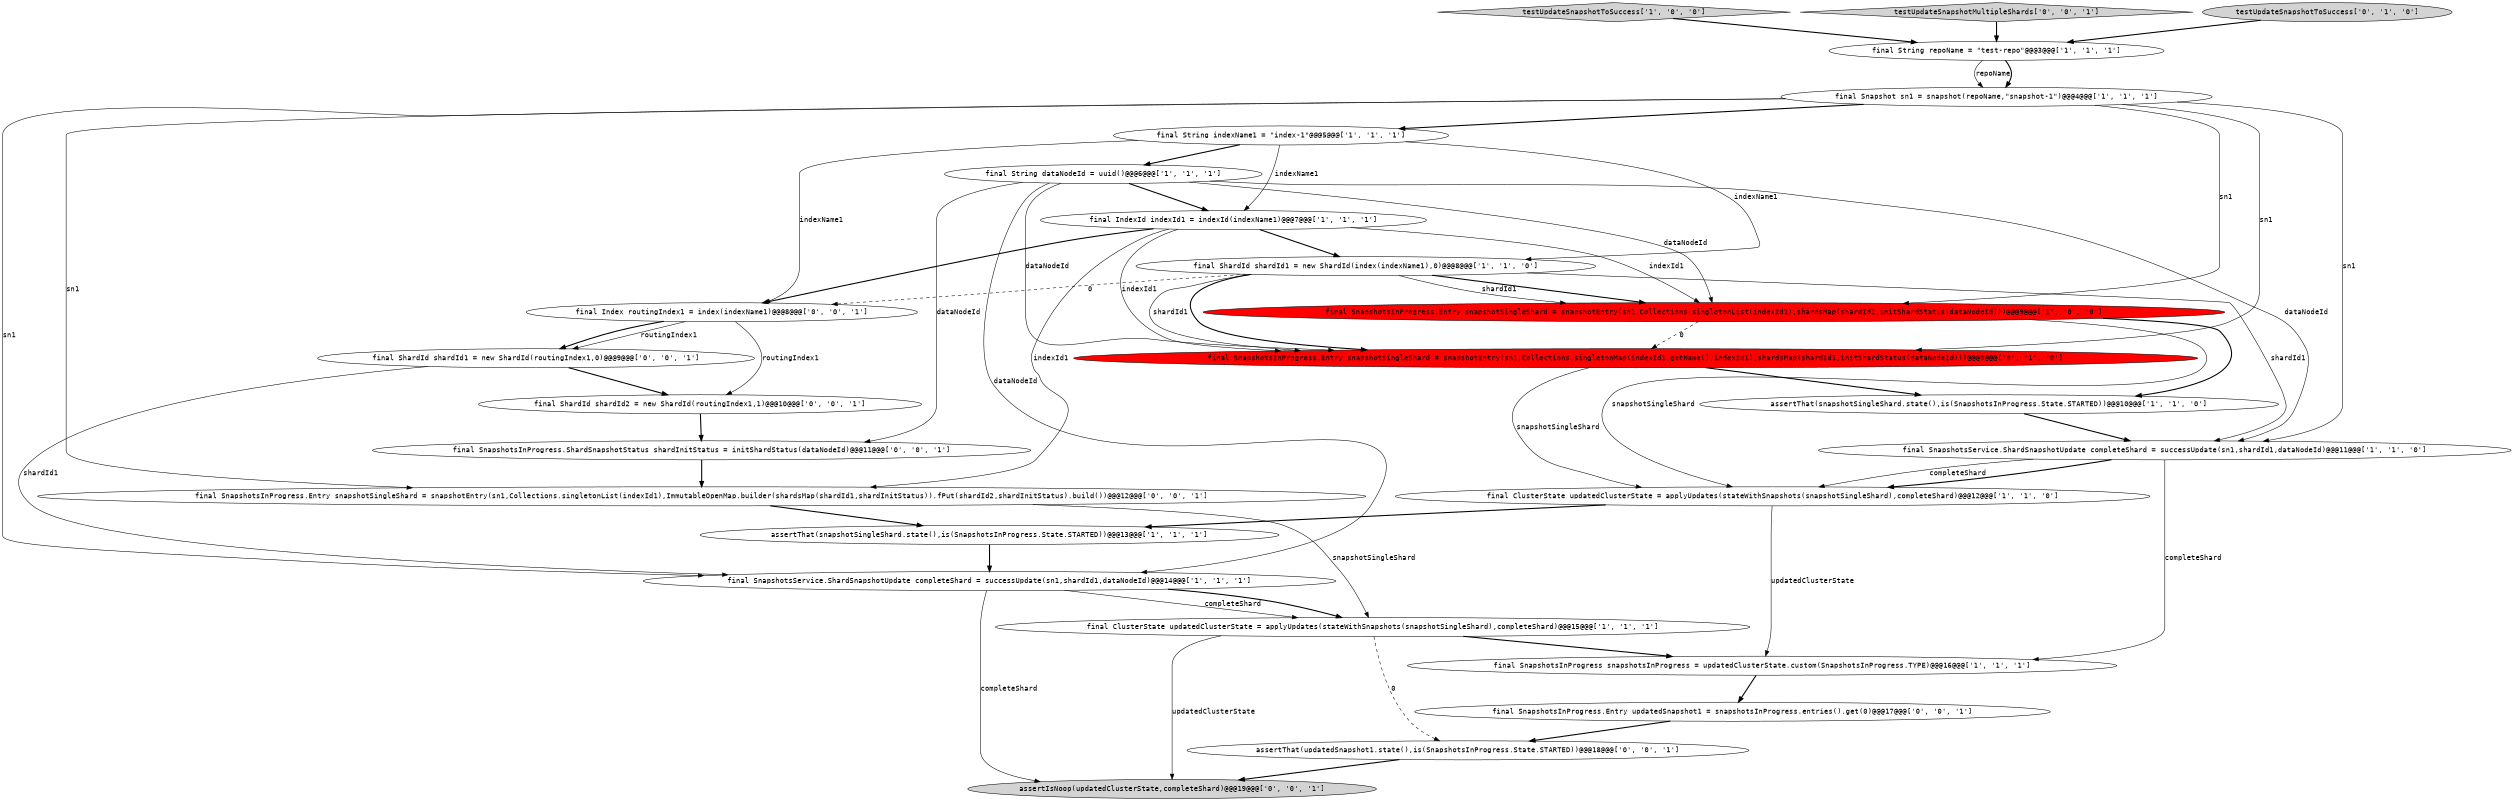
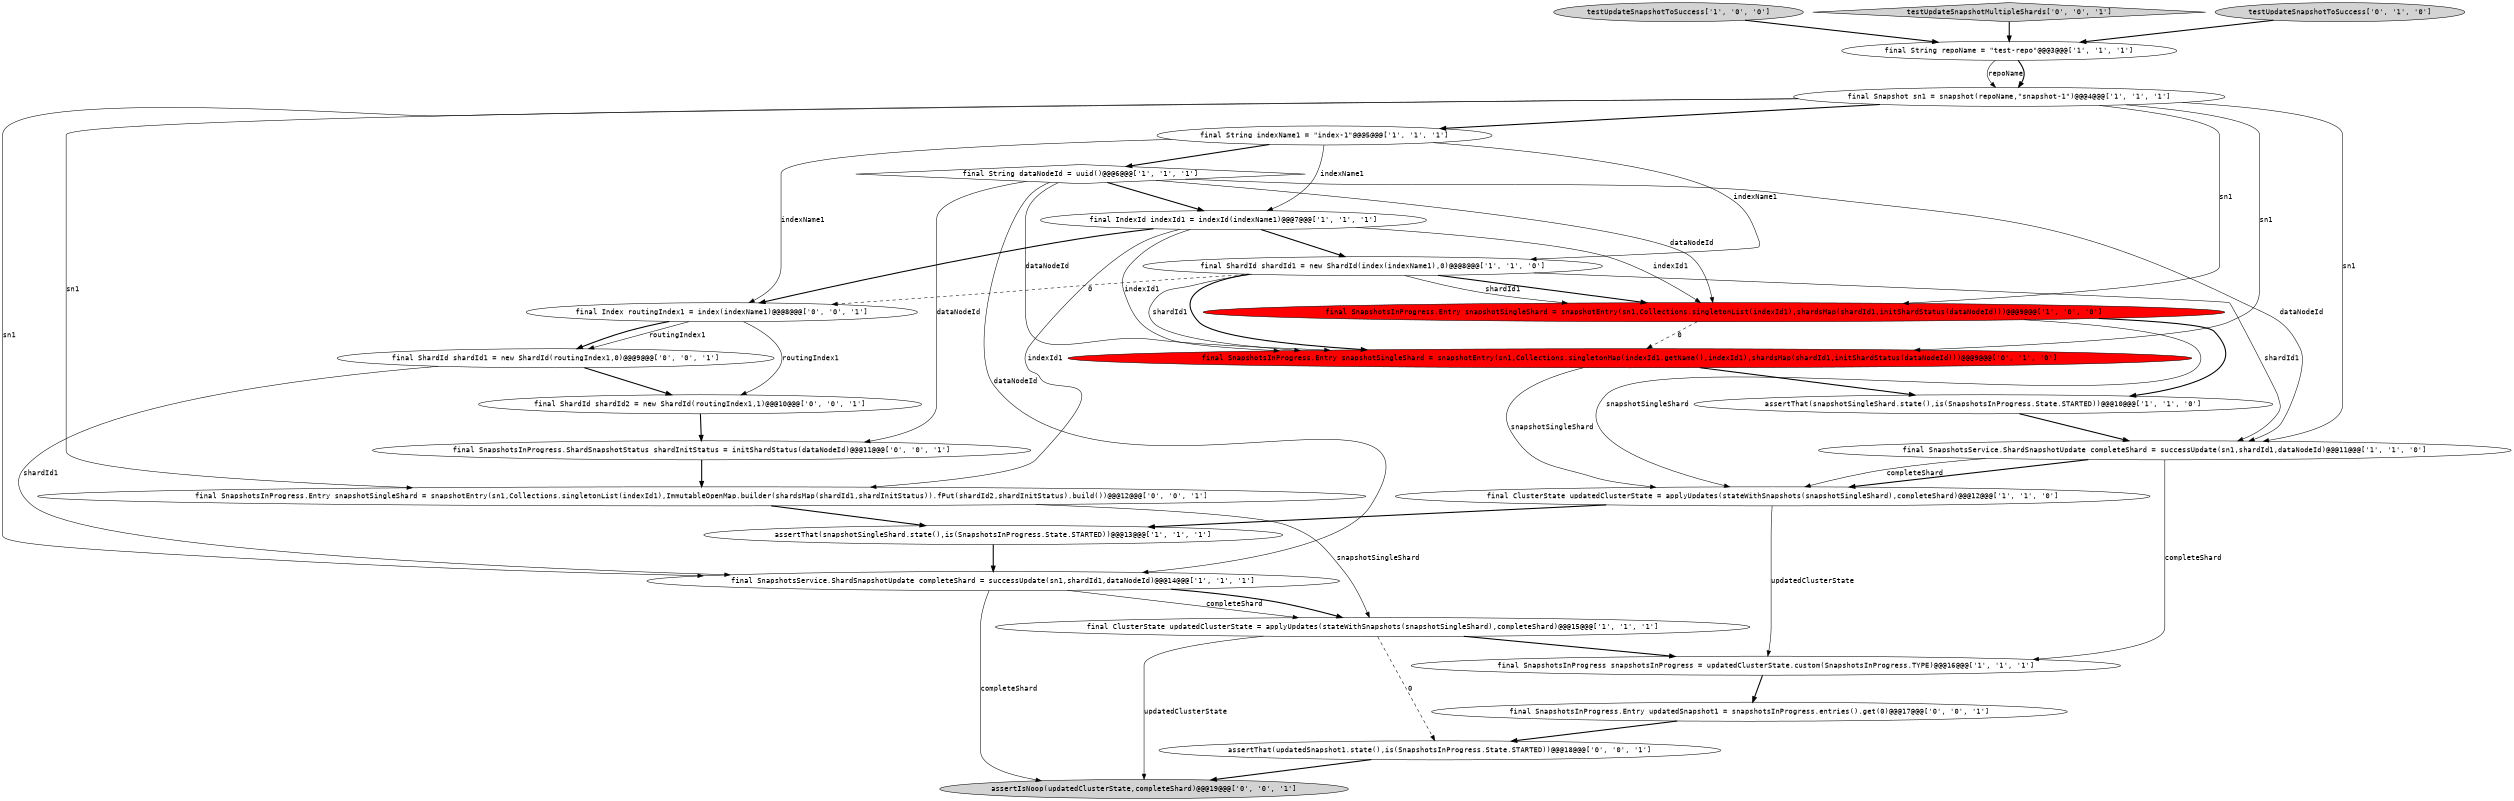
node "testUpdateSnapshotToSuccess['1', '0', '0']": shape diamond -> ellipse
node "final String dataNodeId = uuid()@@@6@@@['1', '1', '1']": shape ellipse -> diamond
